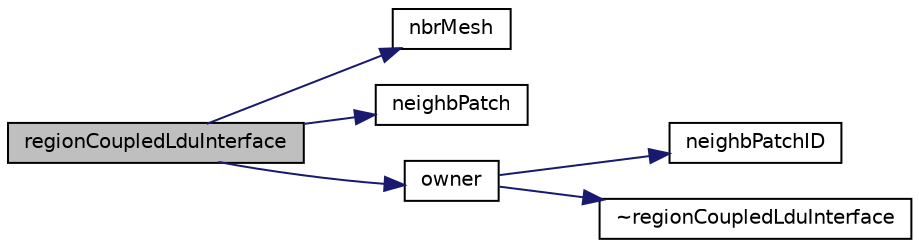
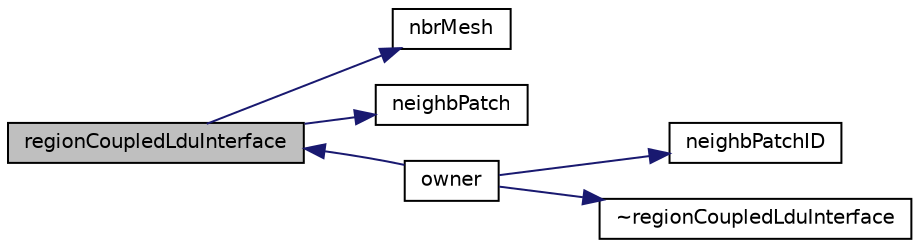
edge "regionCoupledLduInterface" -> "owner": reversed
